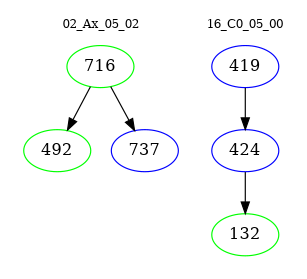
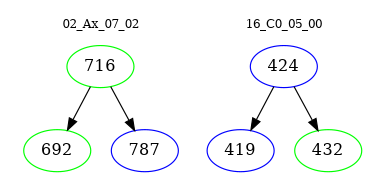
cluster "02_Ax_05_02": label "02_Ax_05_02" -> "02_Ax_07_02"
edge "419" -> "424": reversed
node "492": label "492" -> "692"
node "737": label "737" -> "787"
node "132": label "132" -> "432"
